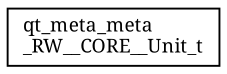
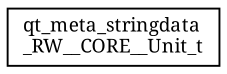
node "qt_meta_meta _RW__CORE__Unit_t": label "qt_meta_meta _RW__CORE__Unit_t" -> "qt_meta_stringdata _RW__CORE__Unit_t"
